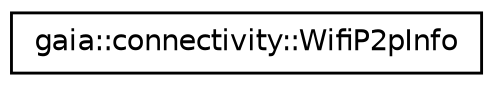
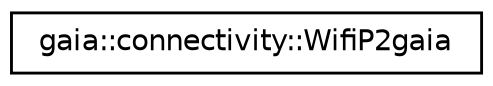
node "gaia::connectivity::WifiP2pInfo": label "gaia::connectivity::WifiP2pInfo" -> "gaia::connectivity::WifiP2gaia"
